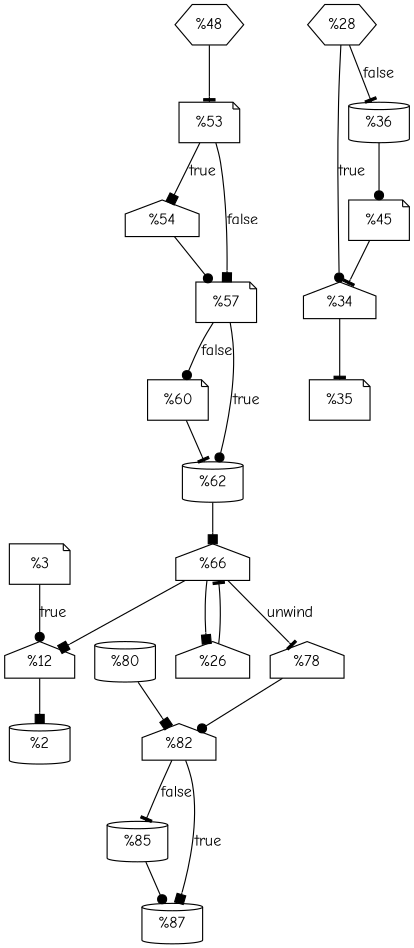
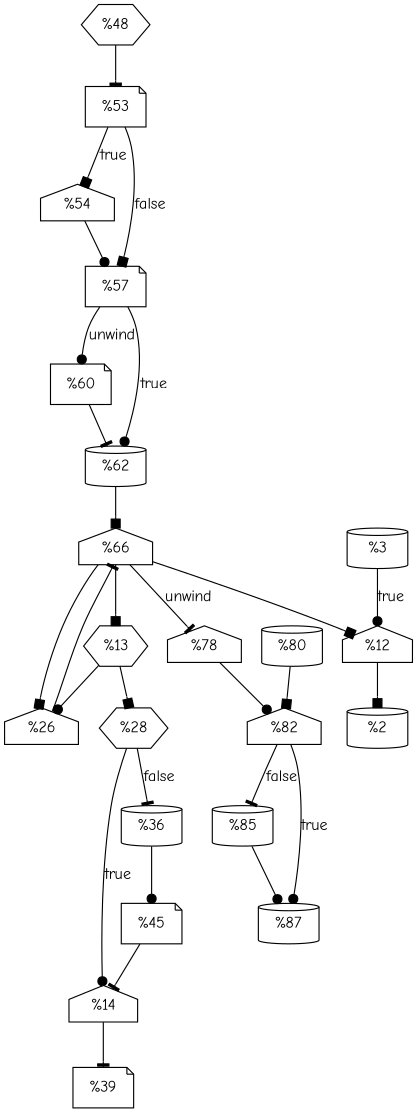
node "%34": label "%34" -> "%14"
edge "%57" -> "%60": label "false" -> "unwind"
node "%35": label "%35" -> "%39"
node "%3": shape note -> cylinder
node "%13": added
edge "%82" -> "%87": arrowhead box -> dot
